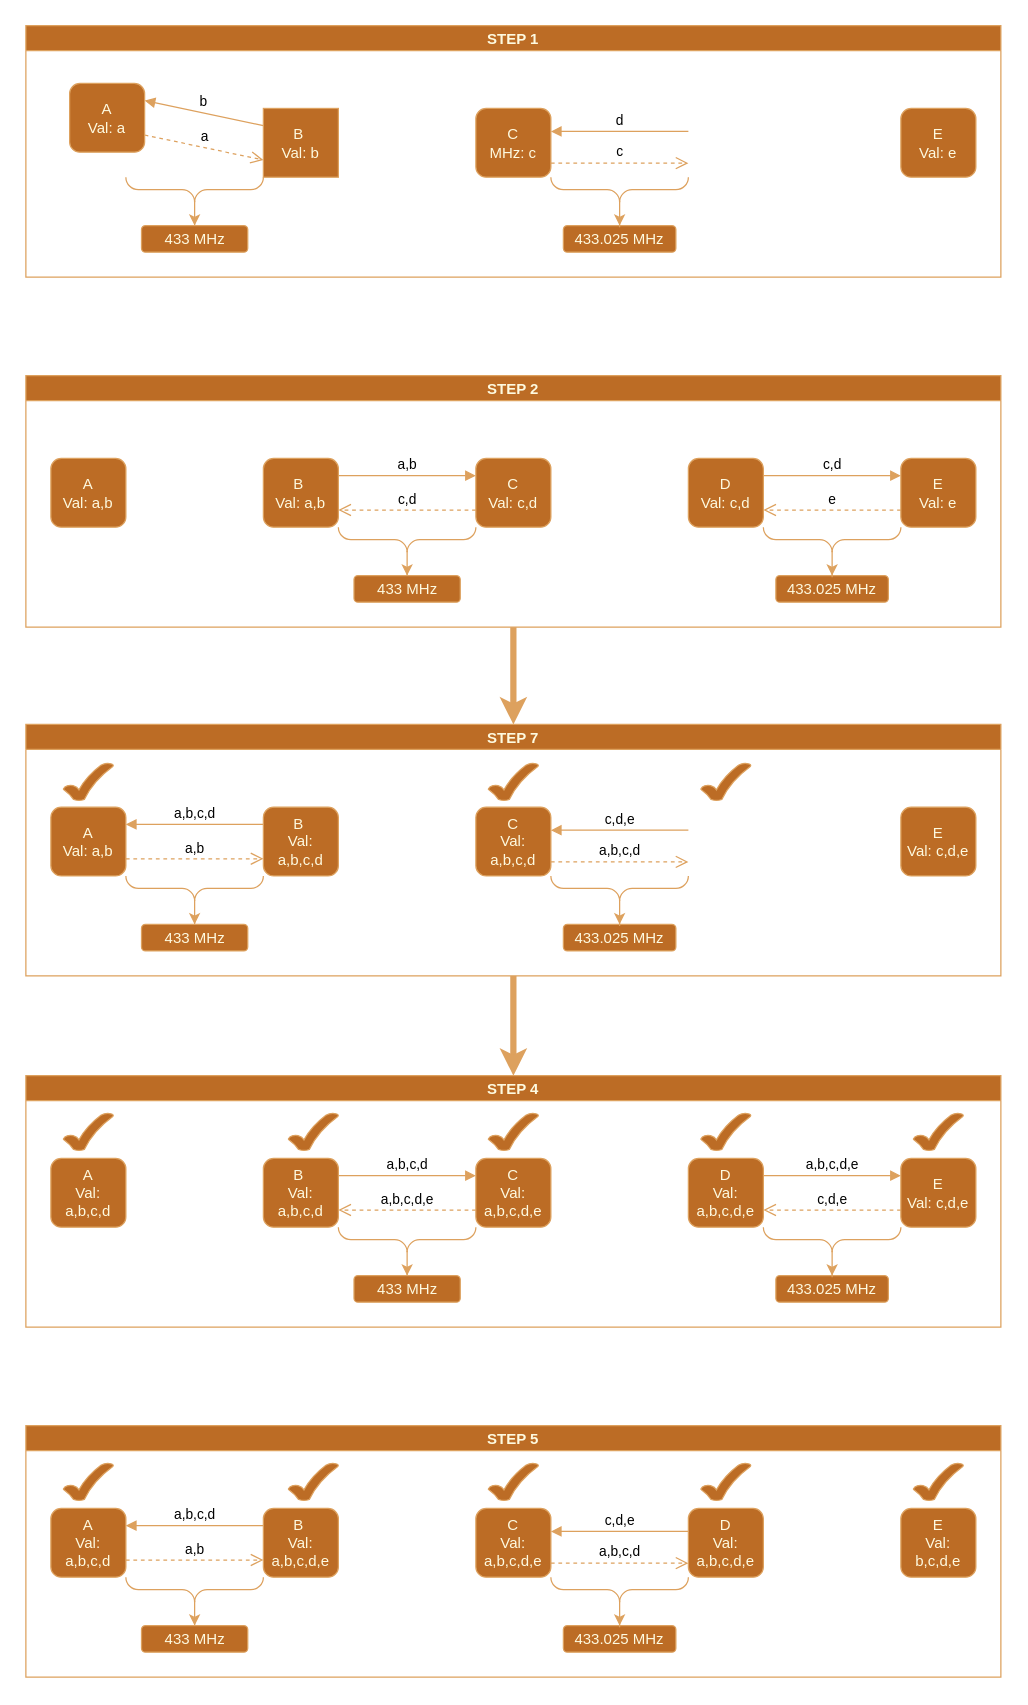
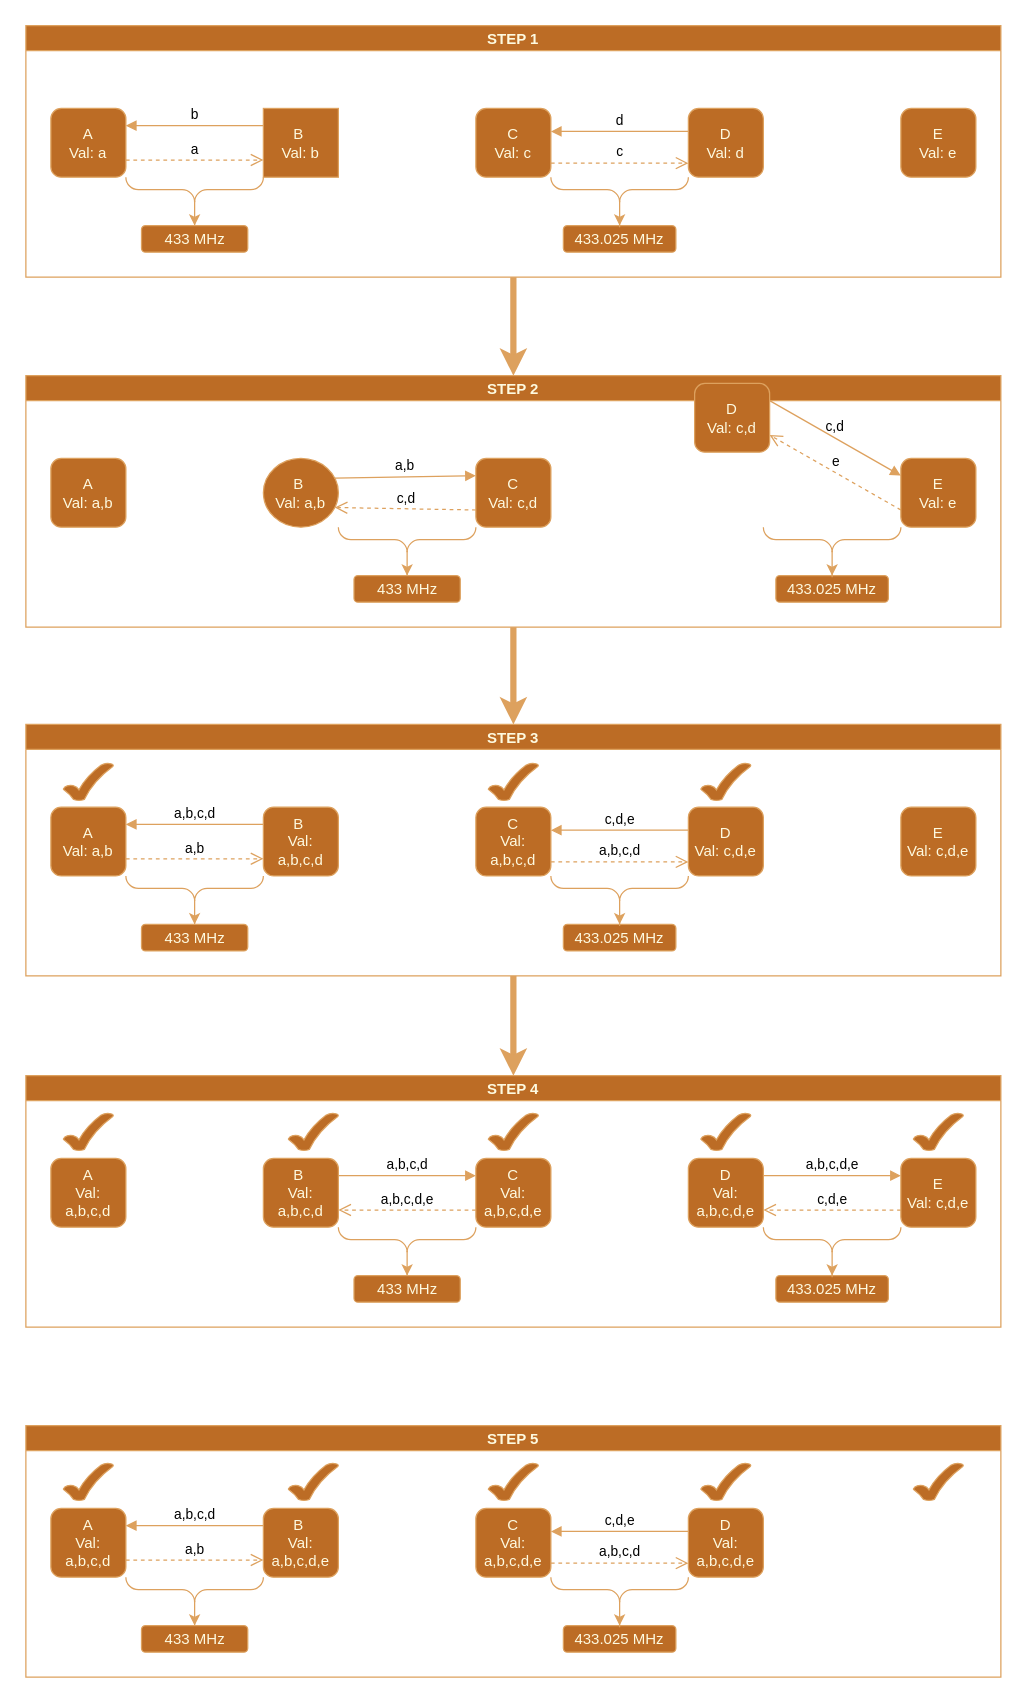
node "A Val: a": moved (107, 118) -> (88, 143)
node "C MHz: c": label "C MHz: c" -> "C Val: c"
node "D Val: d": added
edge "STEP 1" -> "STEP 2": added
node "B Val: a,b": shape rounded rectangle -> ellipse
node "D Val: c,d": moved (726, 493) -> (732, 418)
node "STEP 7": label "STEP 7" -> "STEP 3"
node "D Val: c,d,e": added
node "E Val: b,c,d,e": removed
